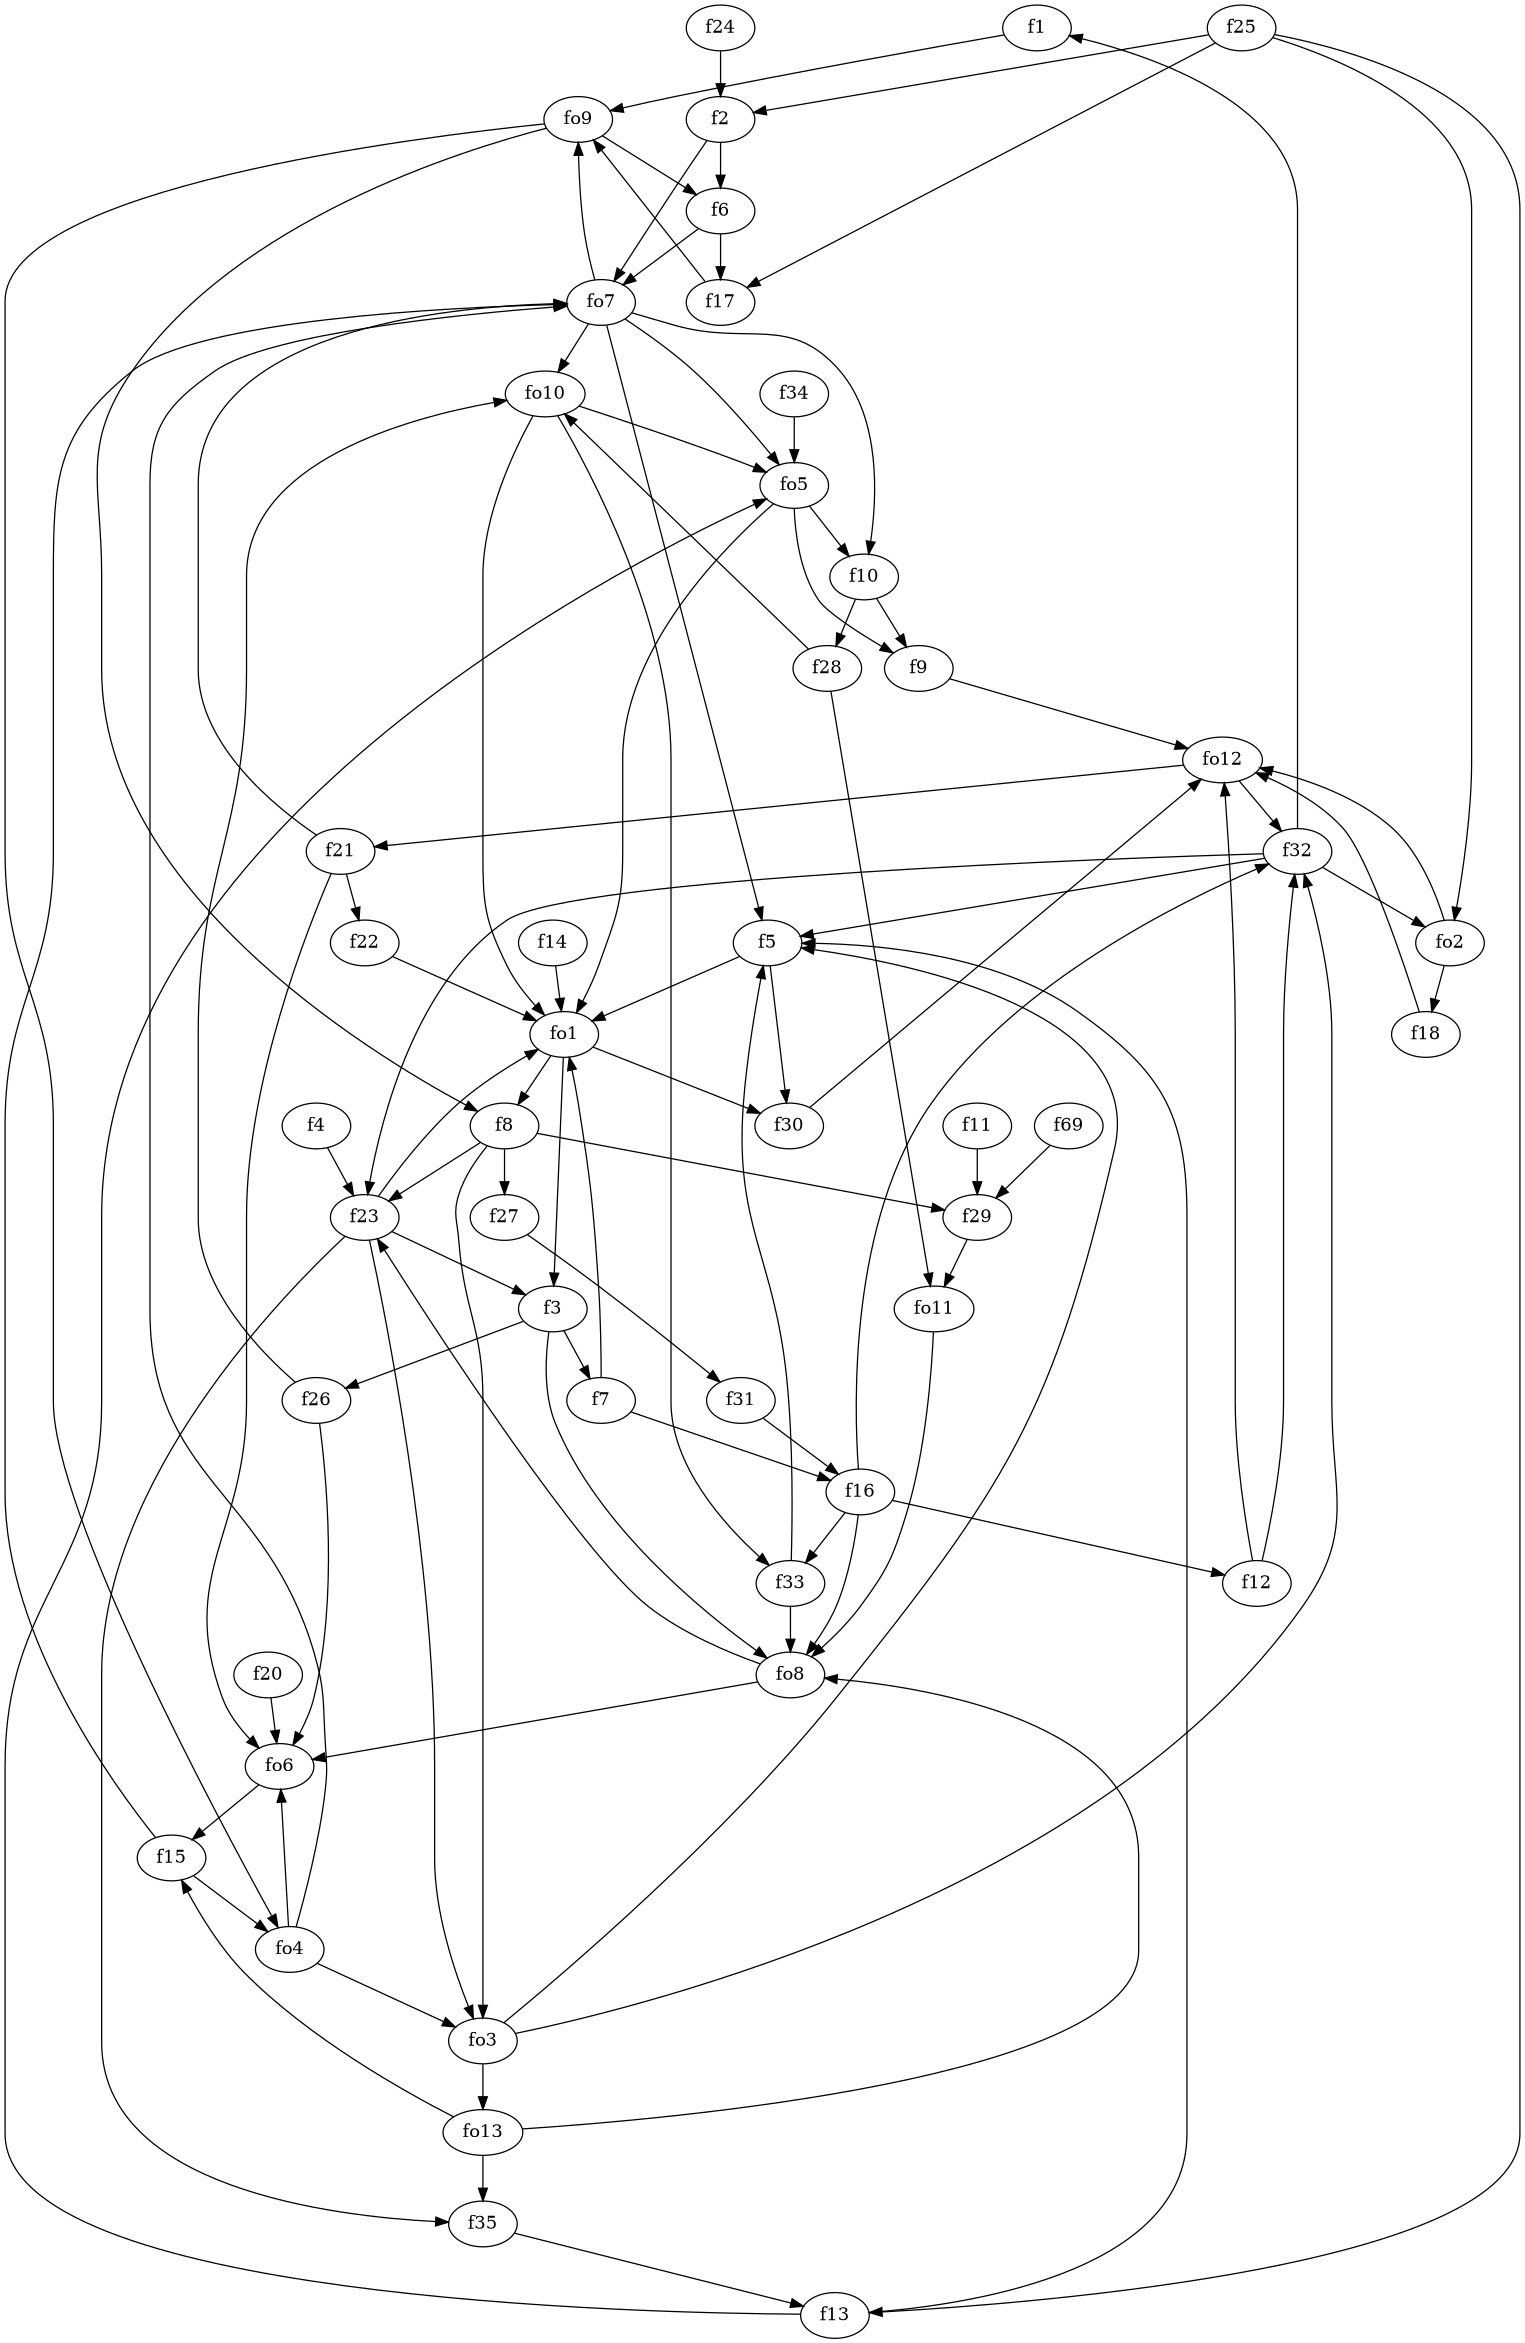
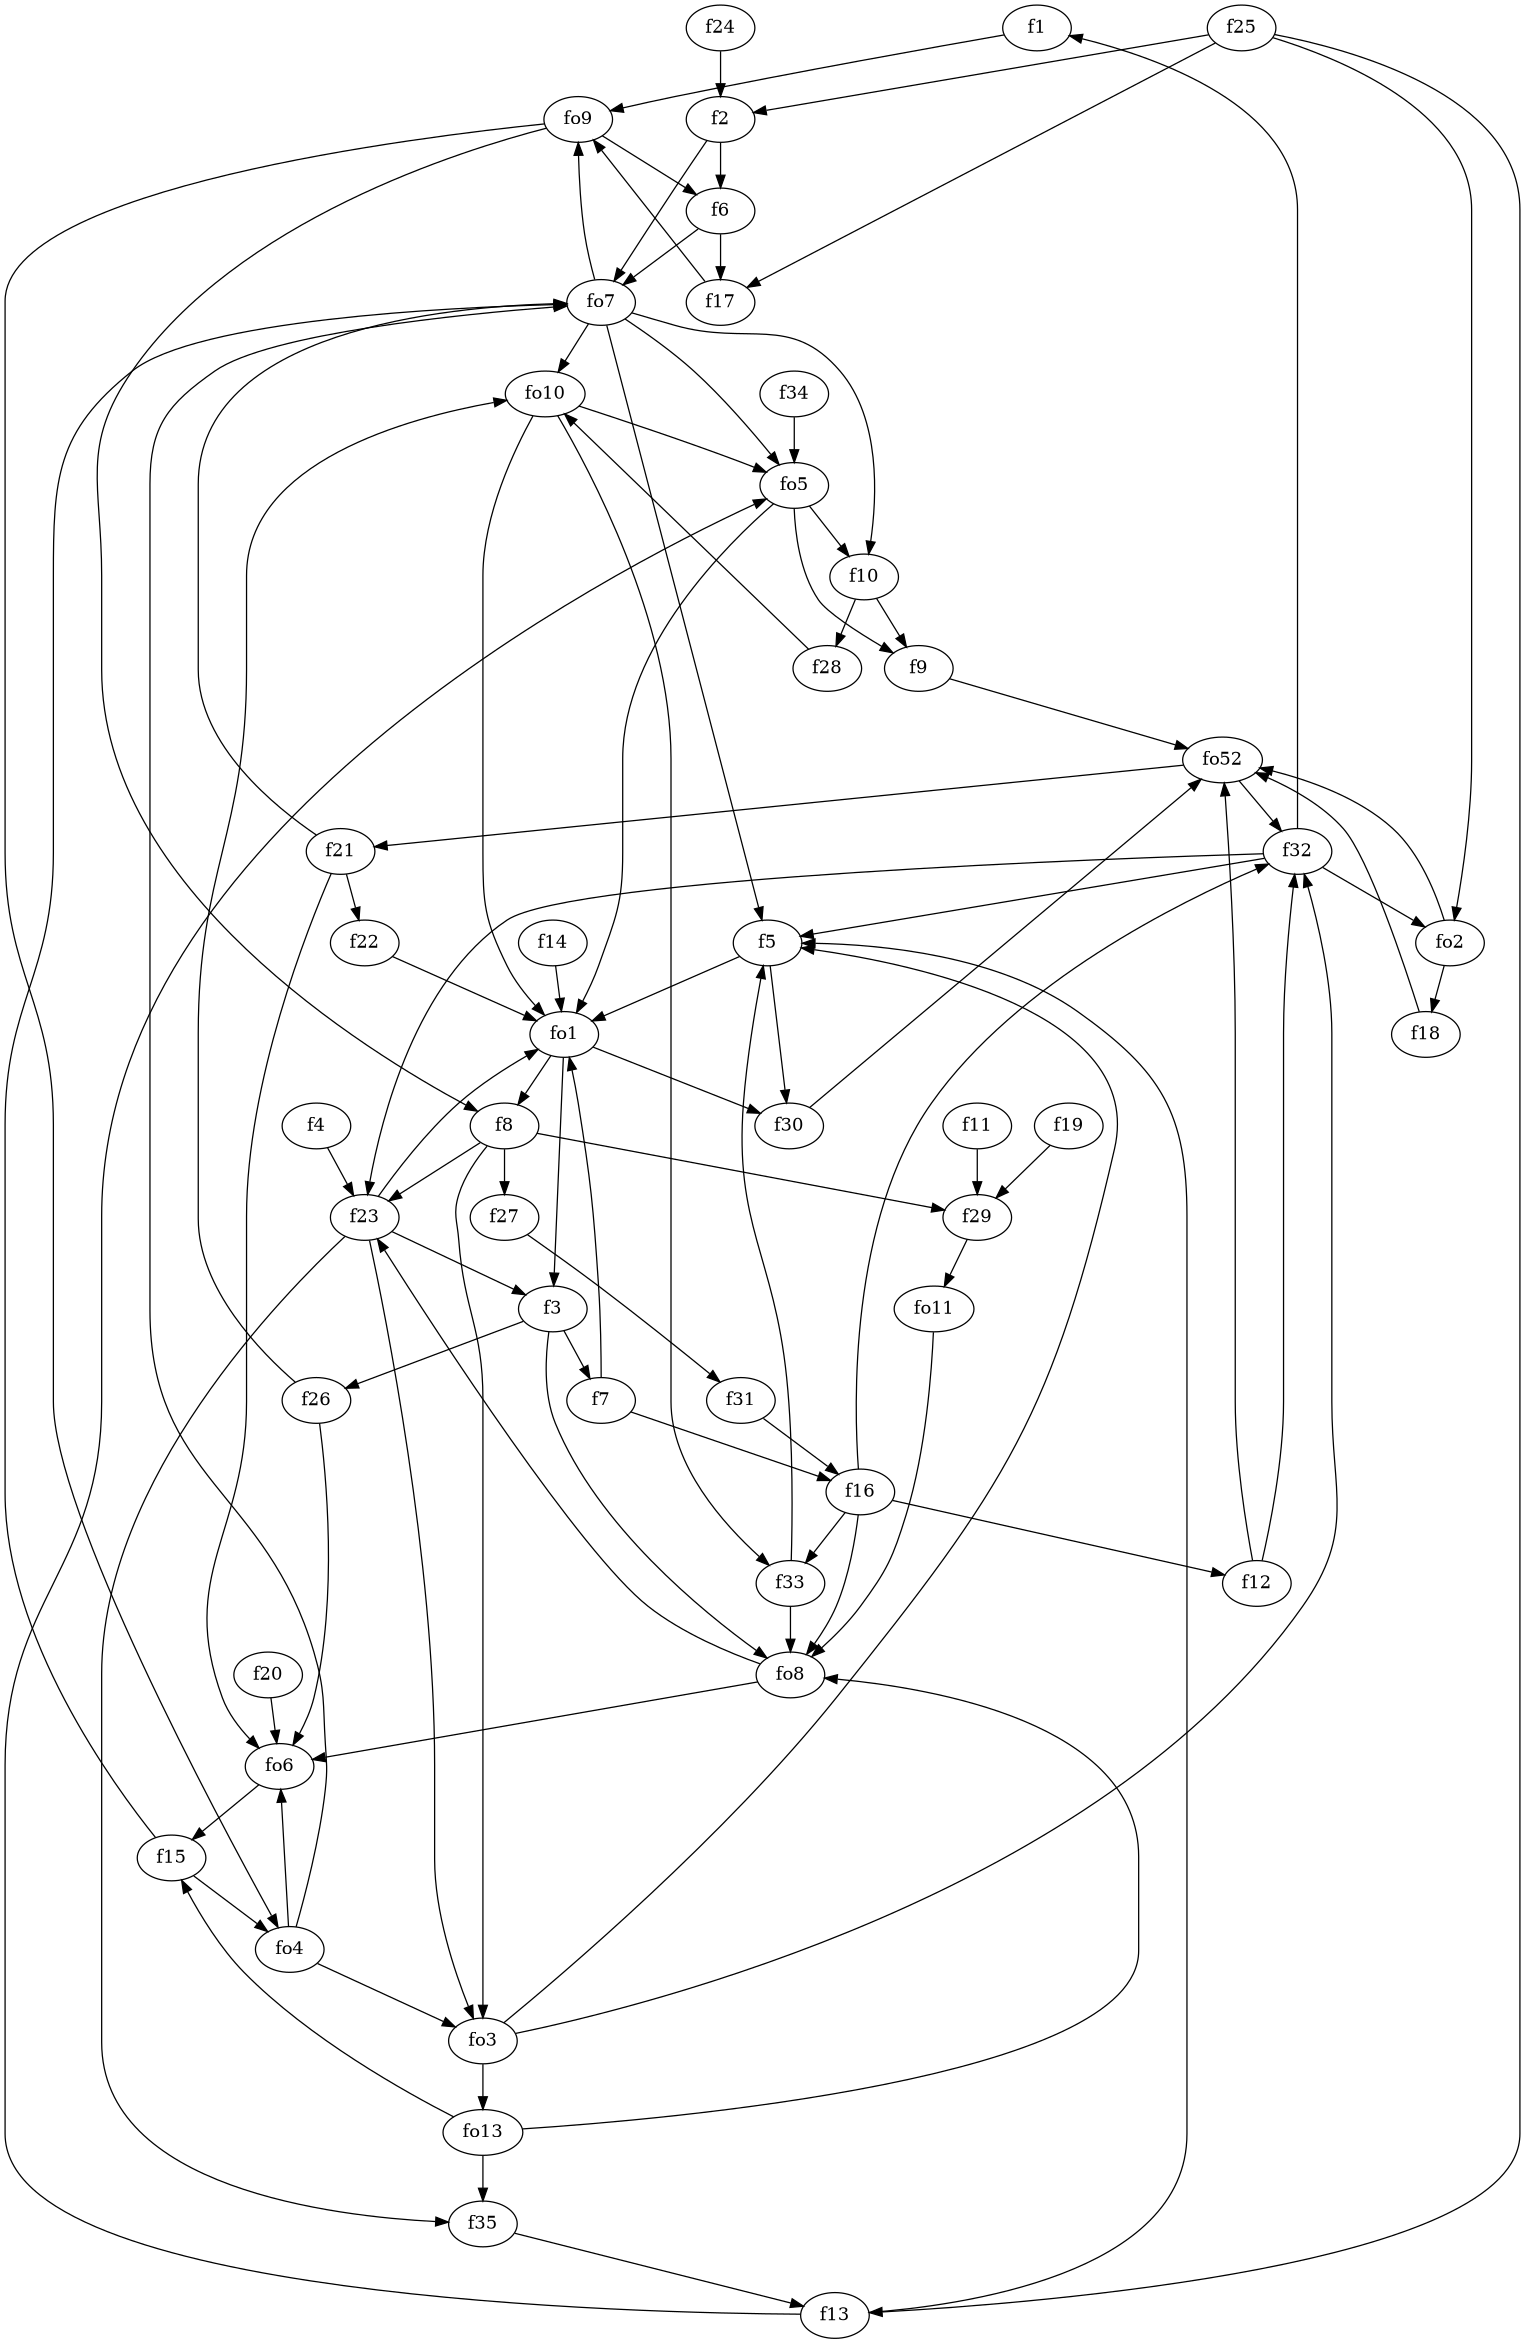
node "fo12": label "fo12" -> "fo52"
edge "f28" -> "fo11": removed
node "f69": label "f69" -> "f19"
